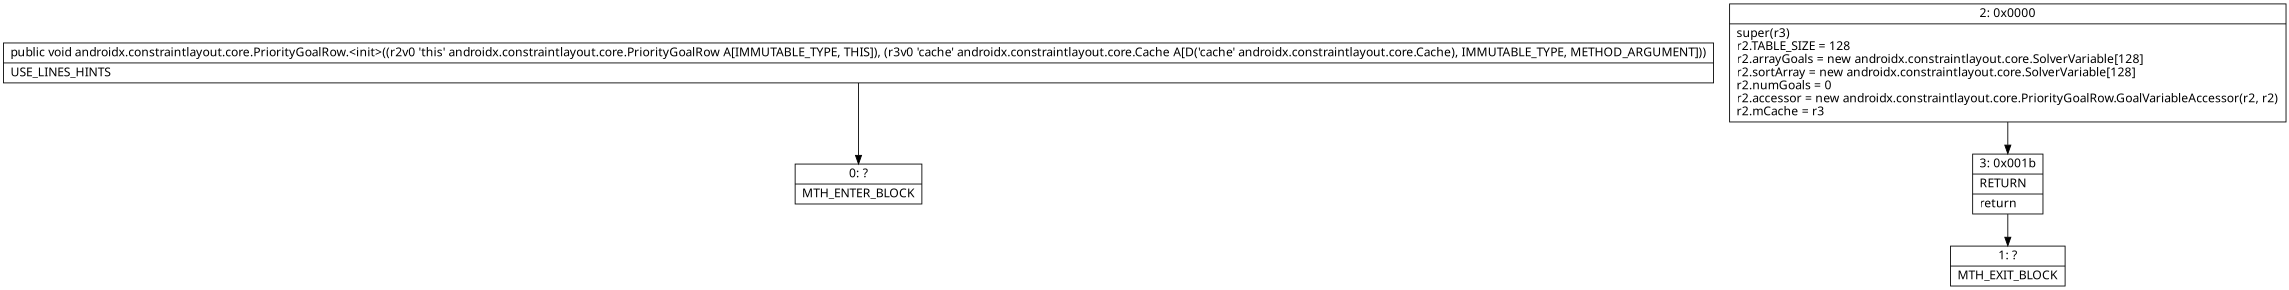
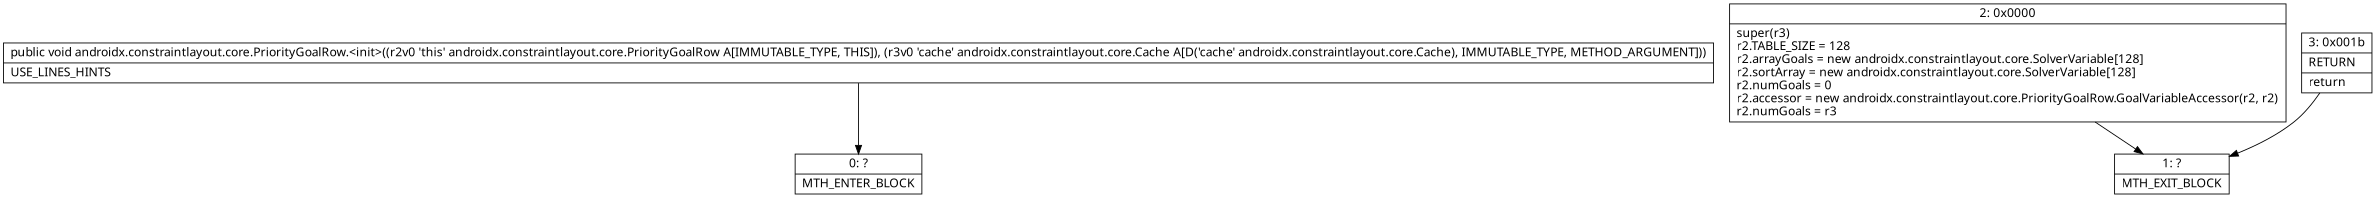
node "2: 0x0000": text "r2.mCache = r3" -> "r2.numGoals = r3"
edge "2: 0x0000" -> "3: 0x001b": now "2: 0x0000" -> "1: ?"
